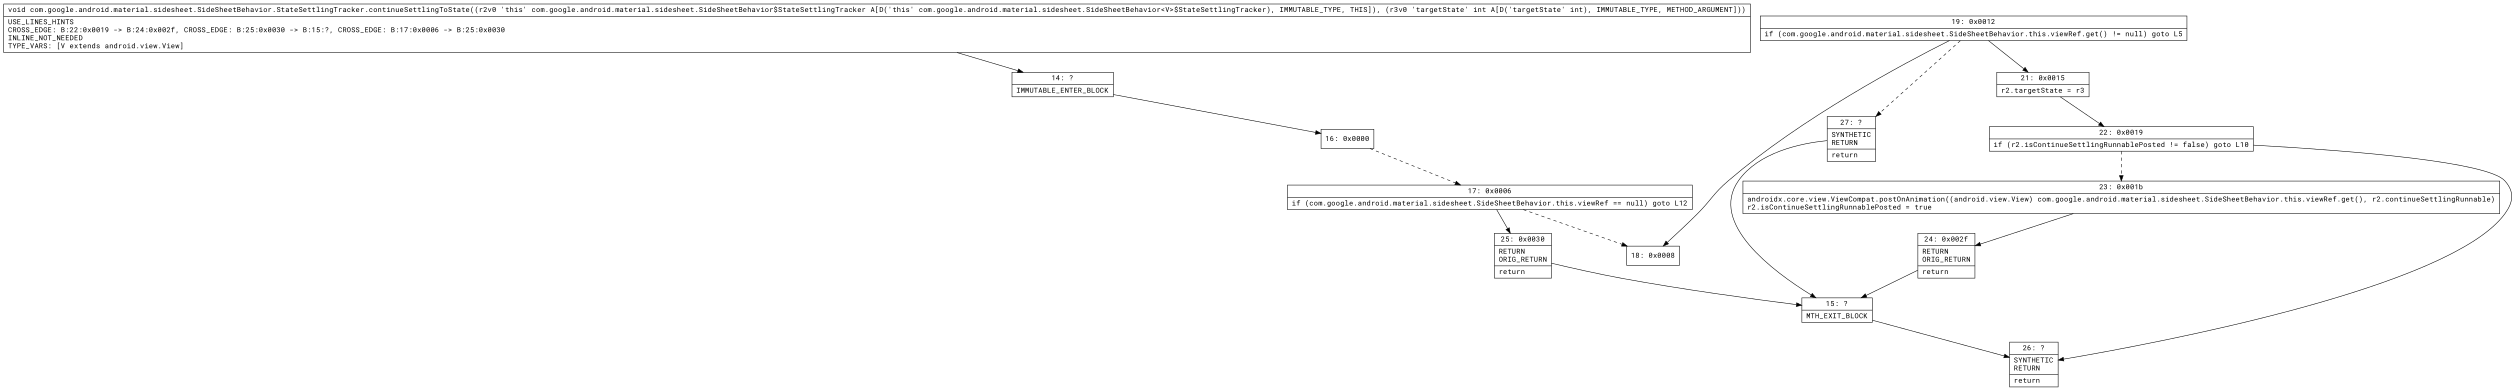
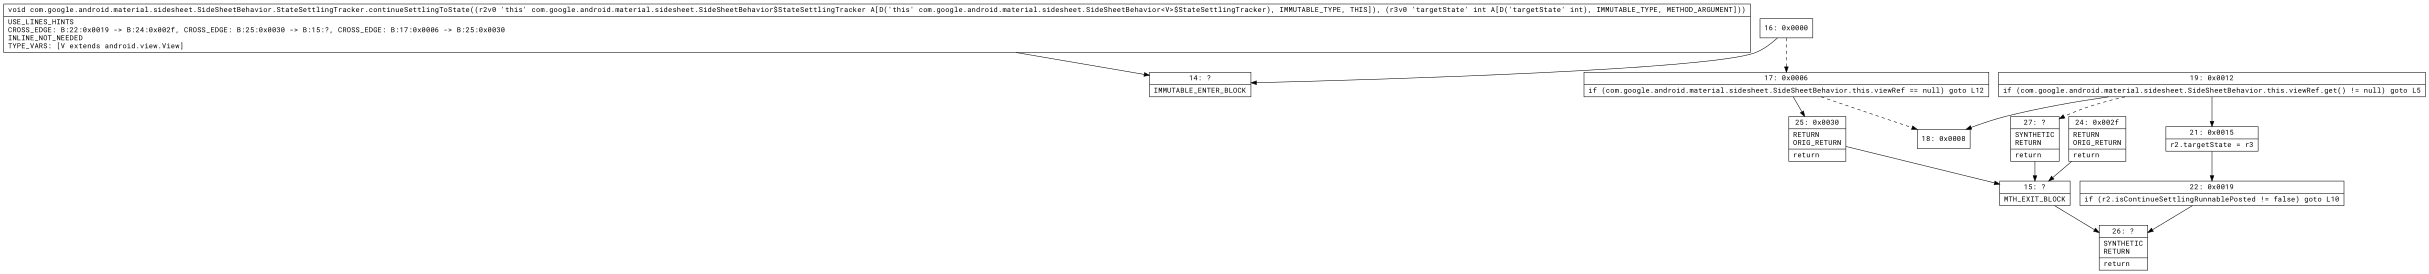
edge "14: ?" -> "16: 0x0000": reversed
node "23: 0x001b": removed
